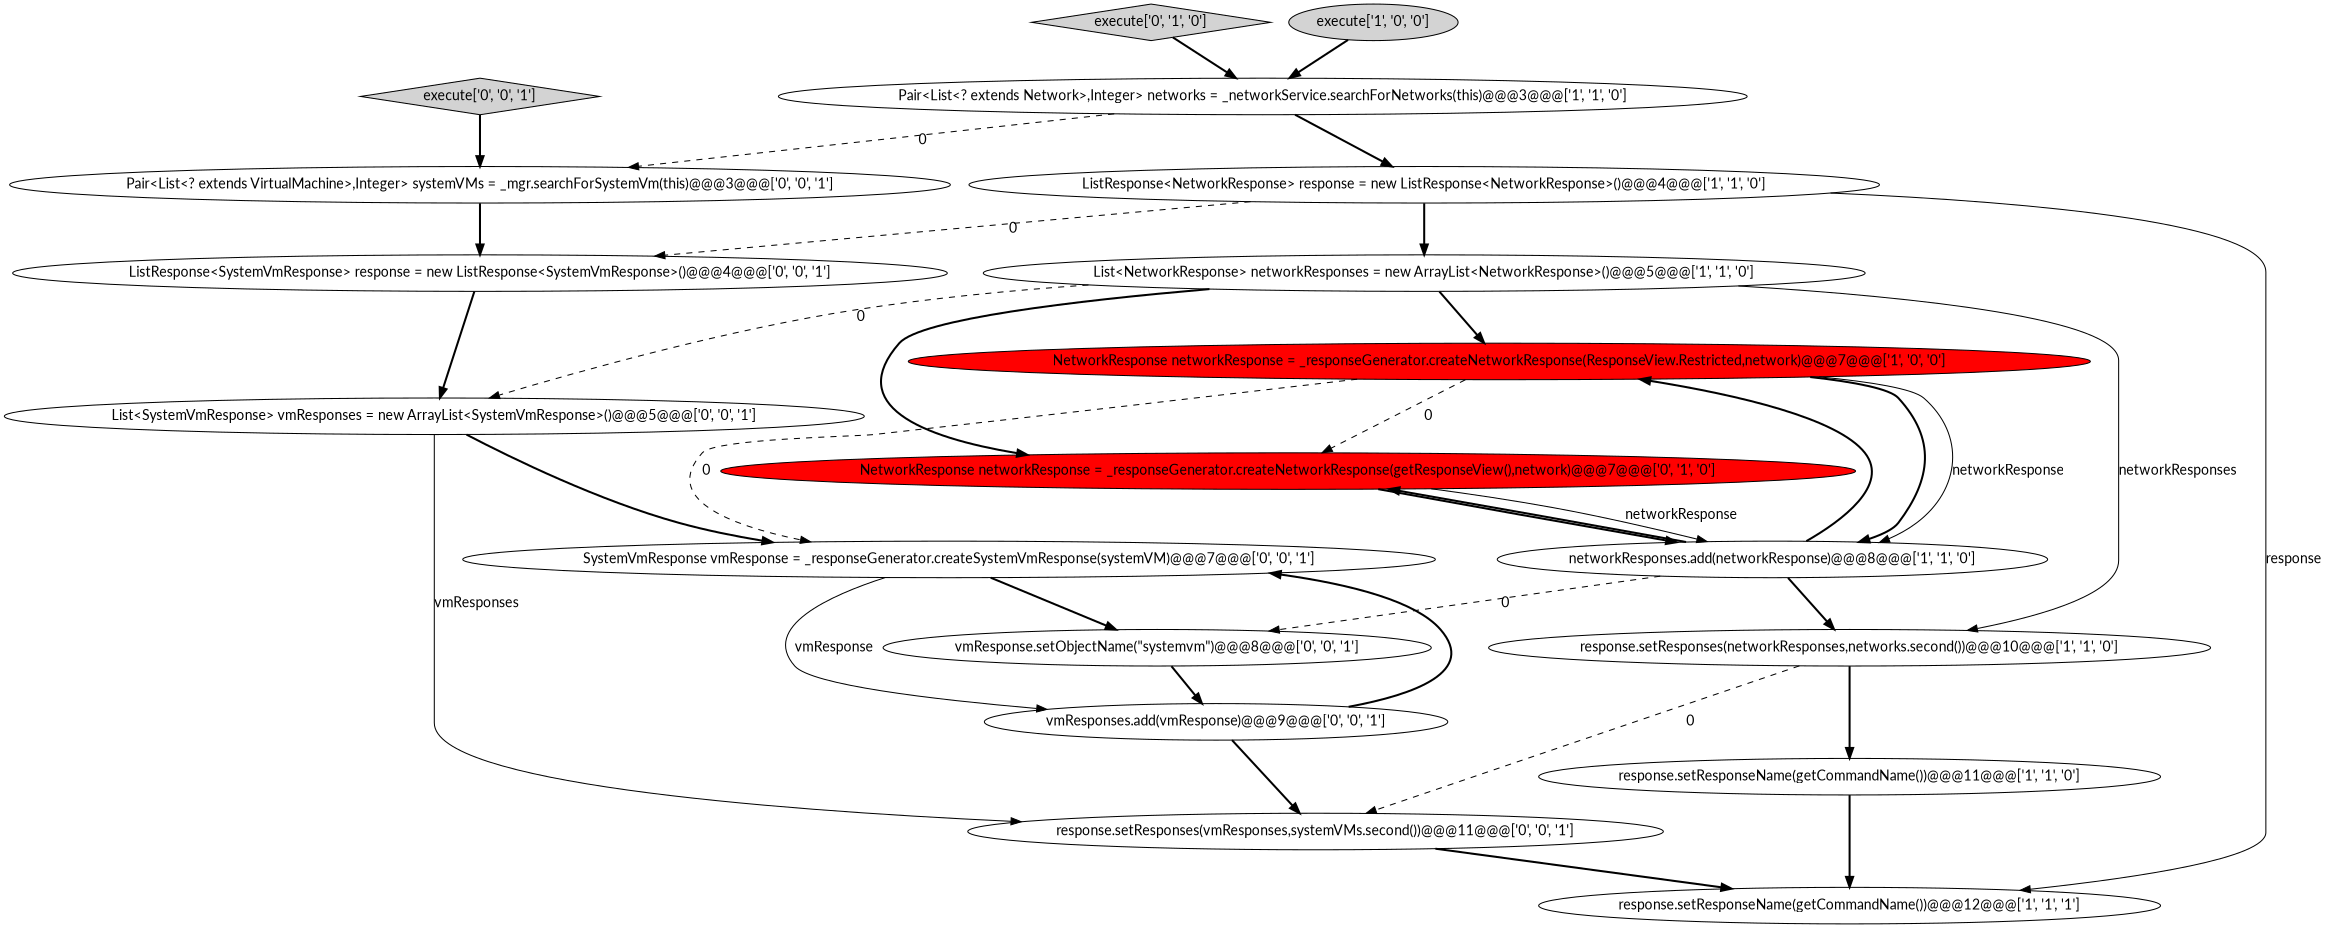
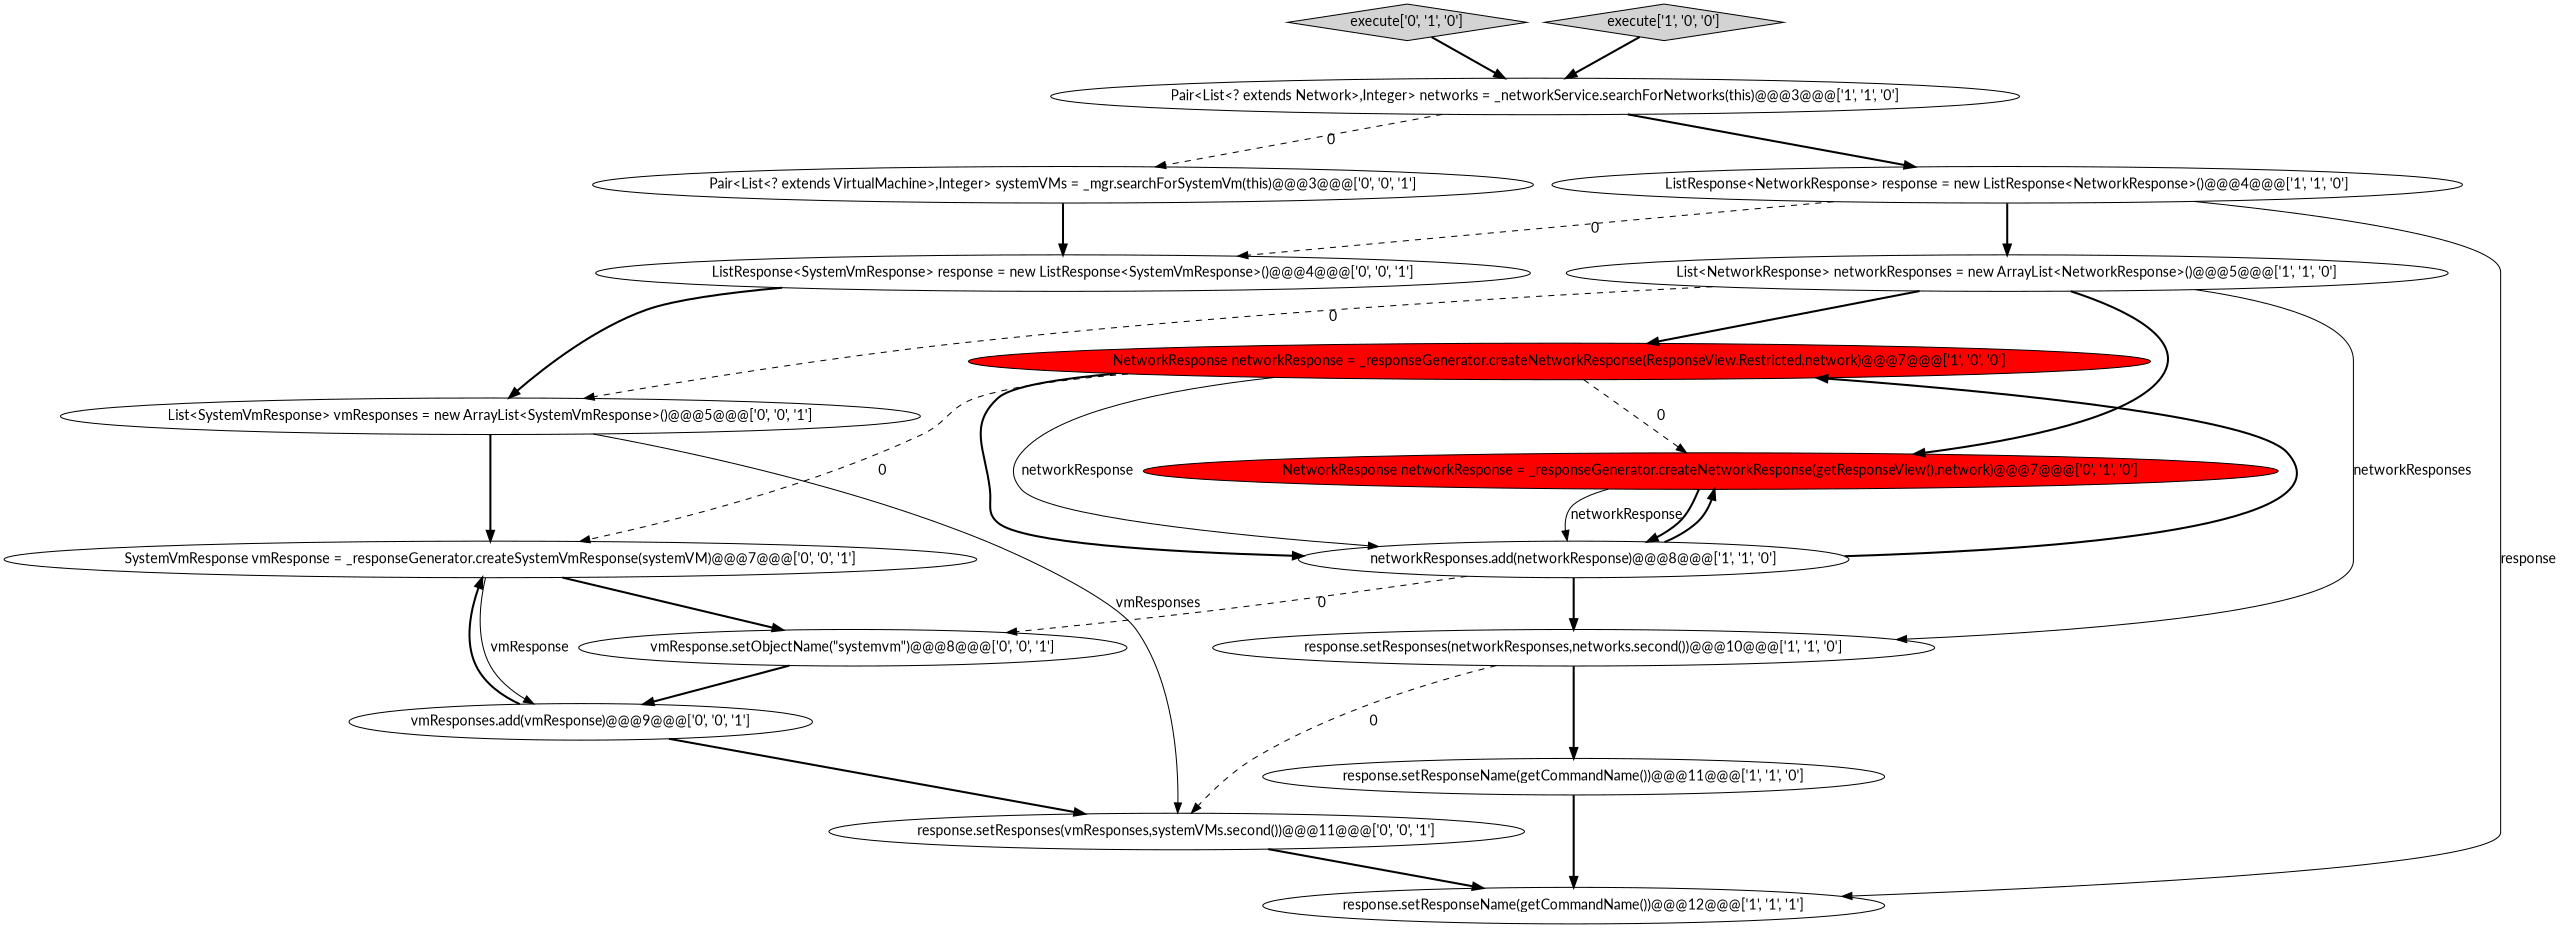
node "execute['1', '0', '0']": shape ellipse -> diamond
node "execute['0', '0', '1']": removed
